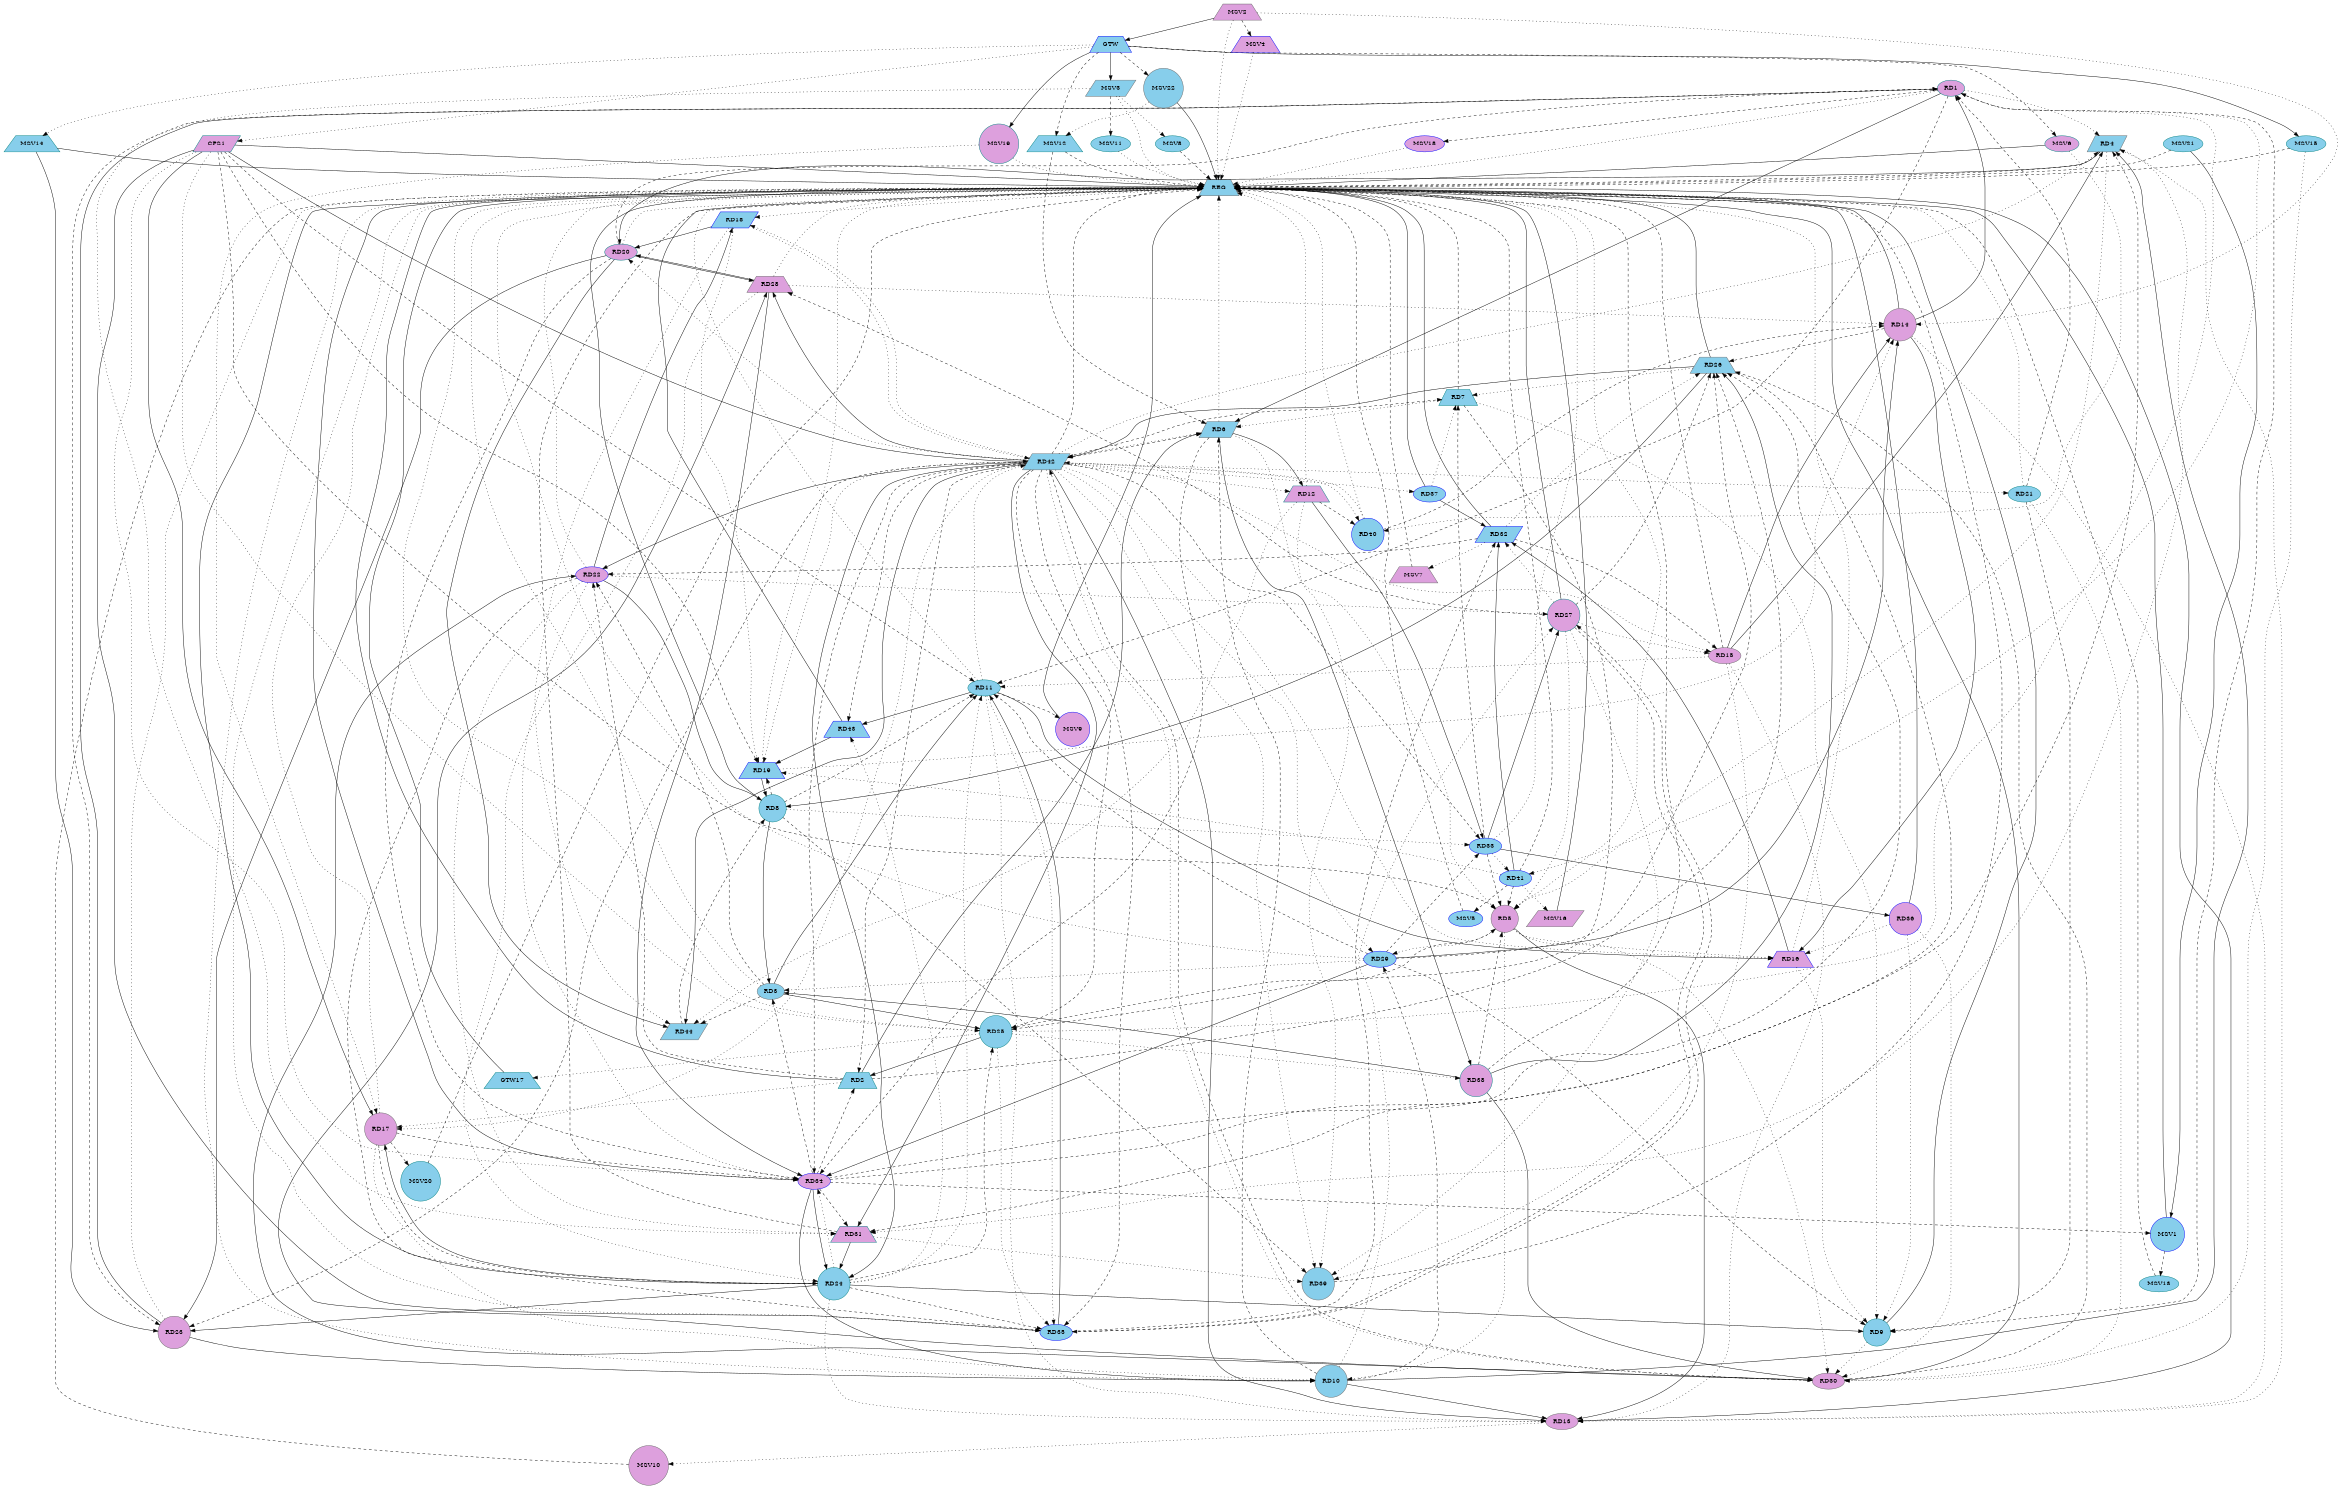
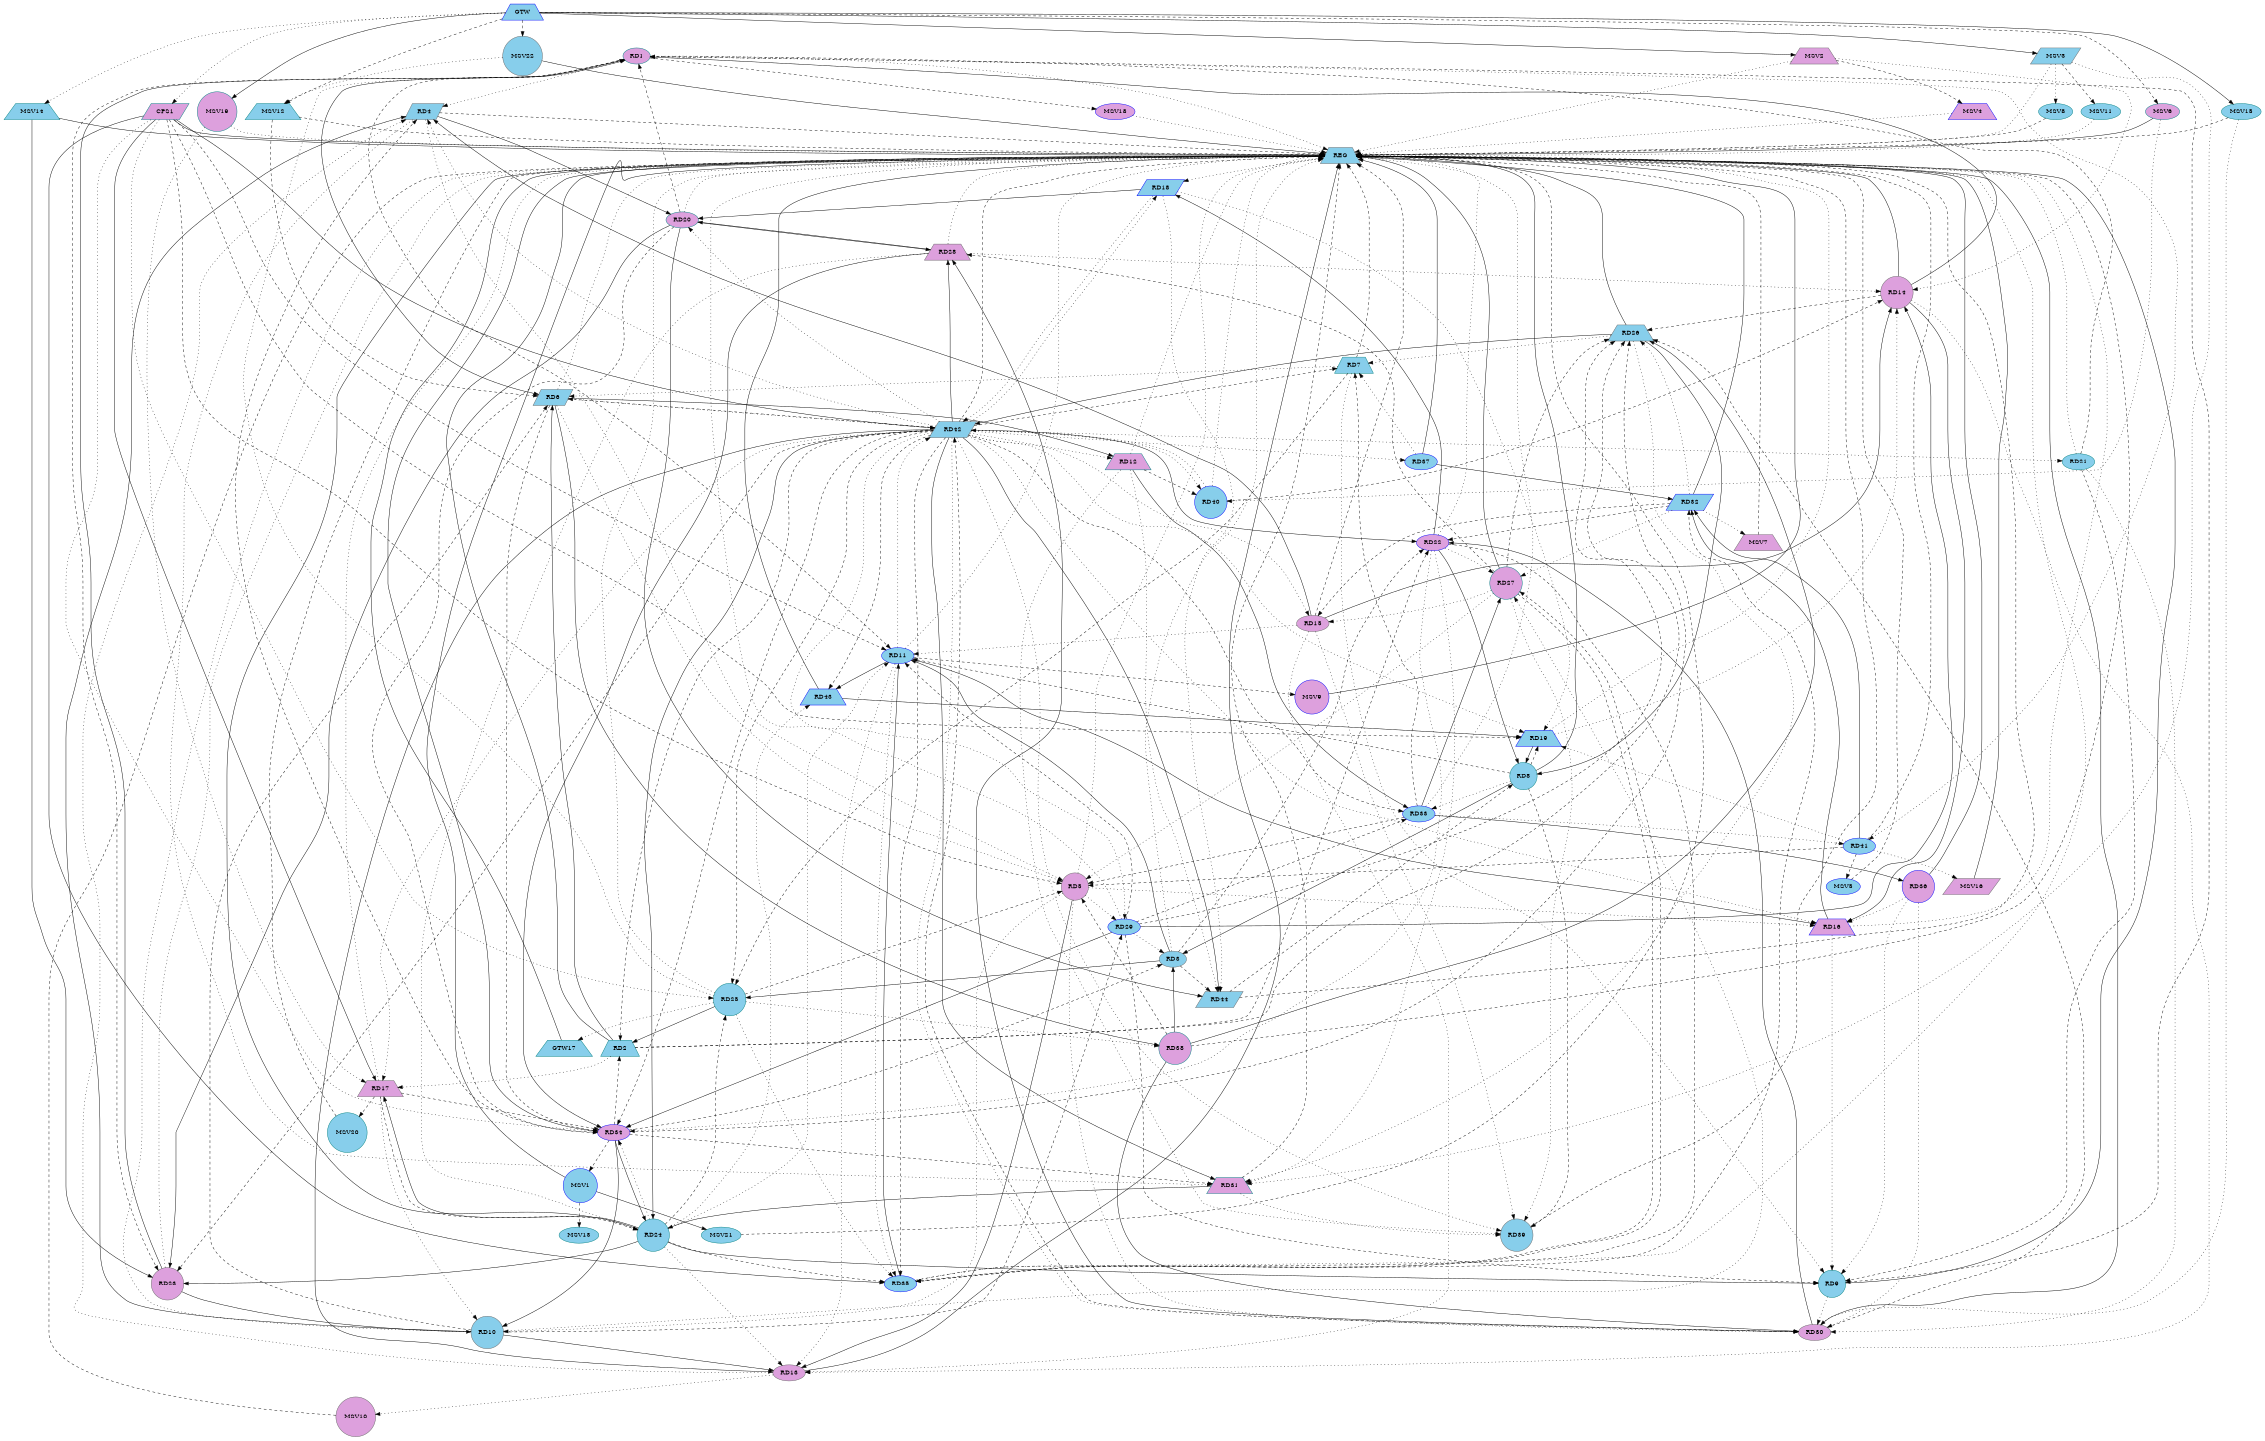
edge "MSV2" -> "GTW": reversed
edge "MSV13" -> "REG": now "RD44" -> "REG"
edge "RD27" -> "RD32": reversed
edge "MSV21" -> "MSV1": reversed
node "RD11": color teal -> blue
edge "RD26" -> "RD31": style dashed -> dotted
node "RD17": shape circle -> trapezium
